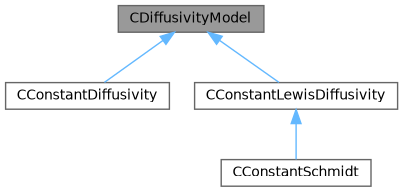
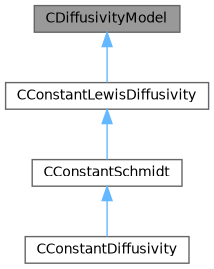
edge "CConstantDiffusivity" -> "CDiffusivityModel": now "CConstantDiffusivity" -> "CConstantSchmidt"
